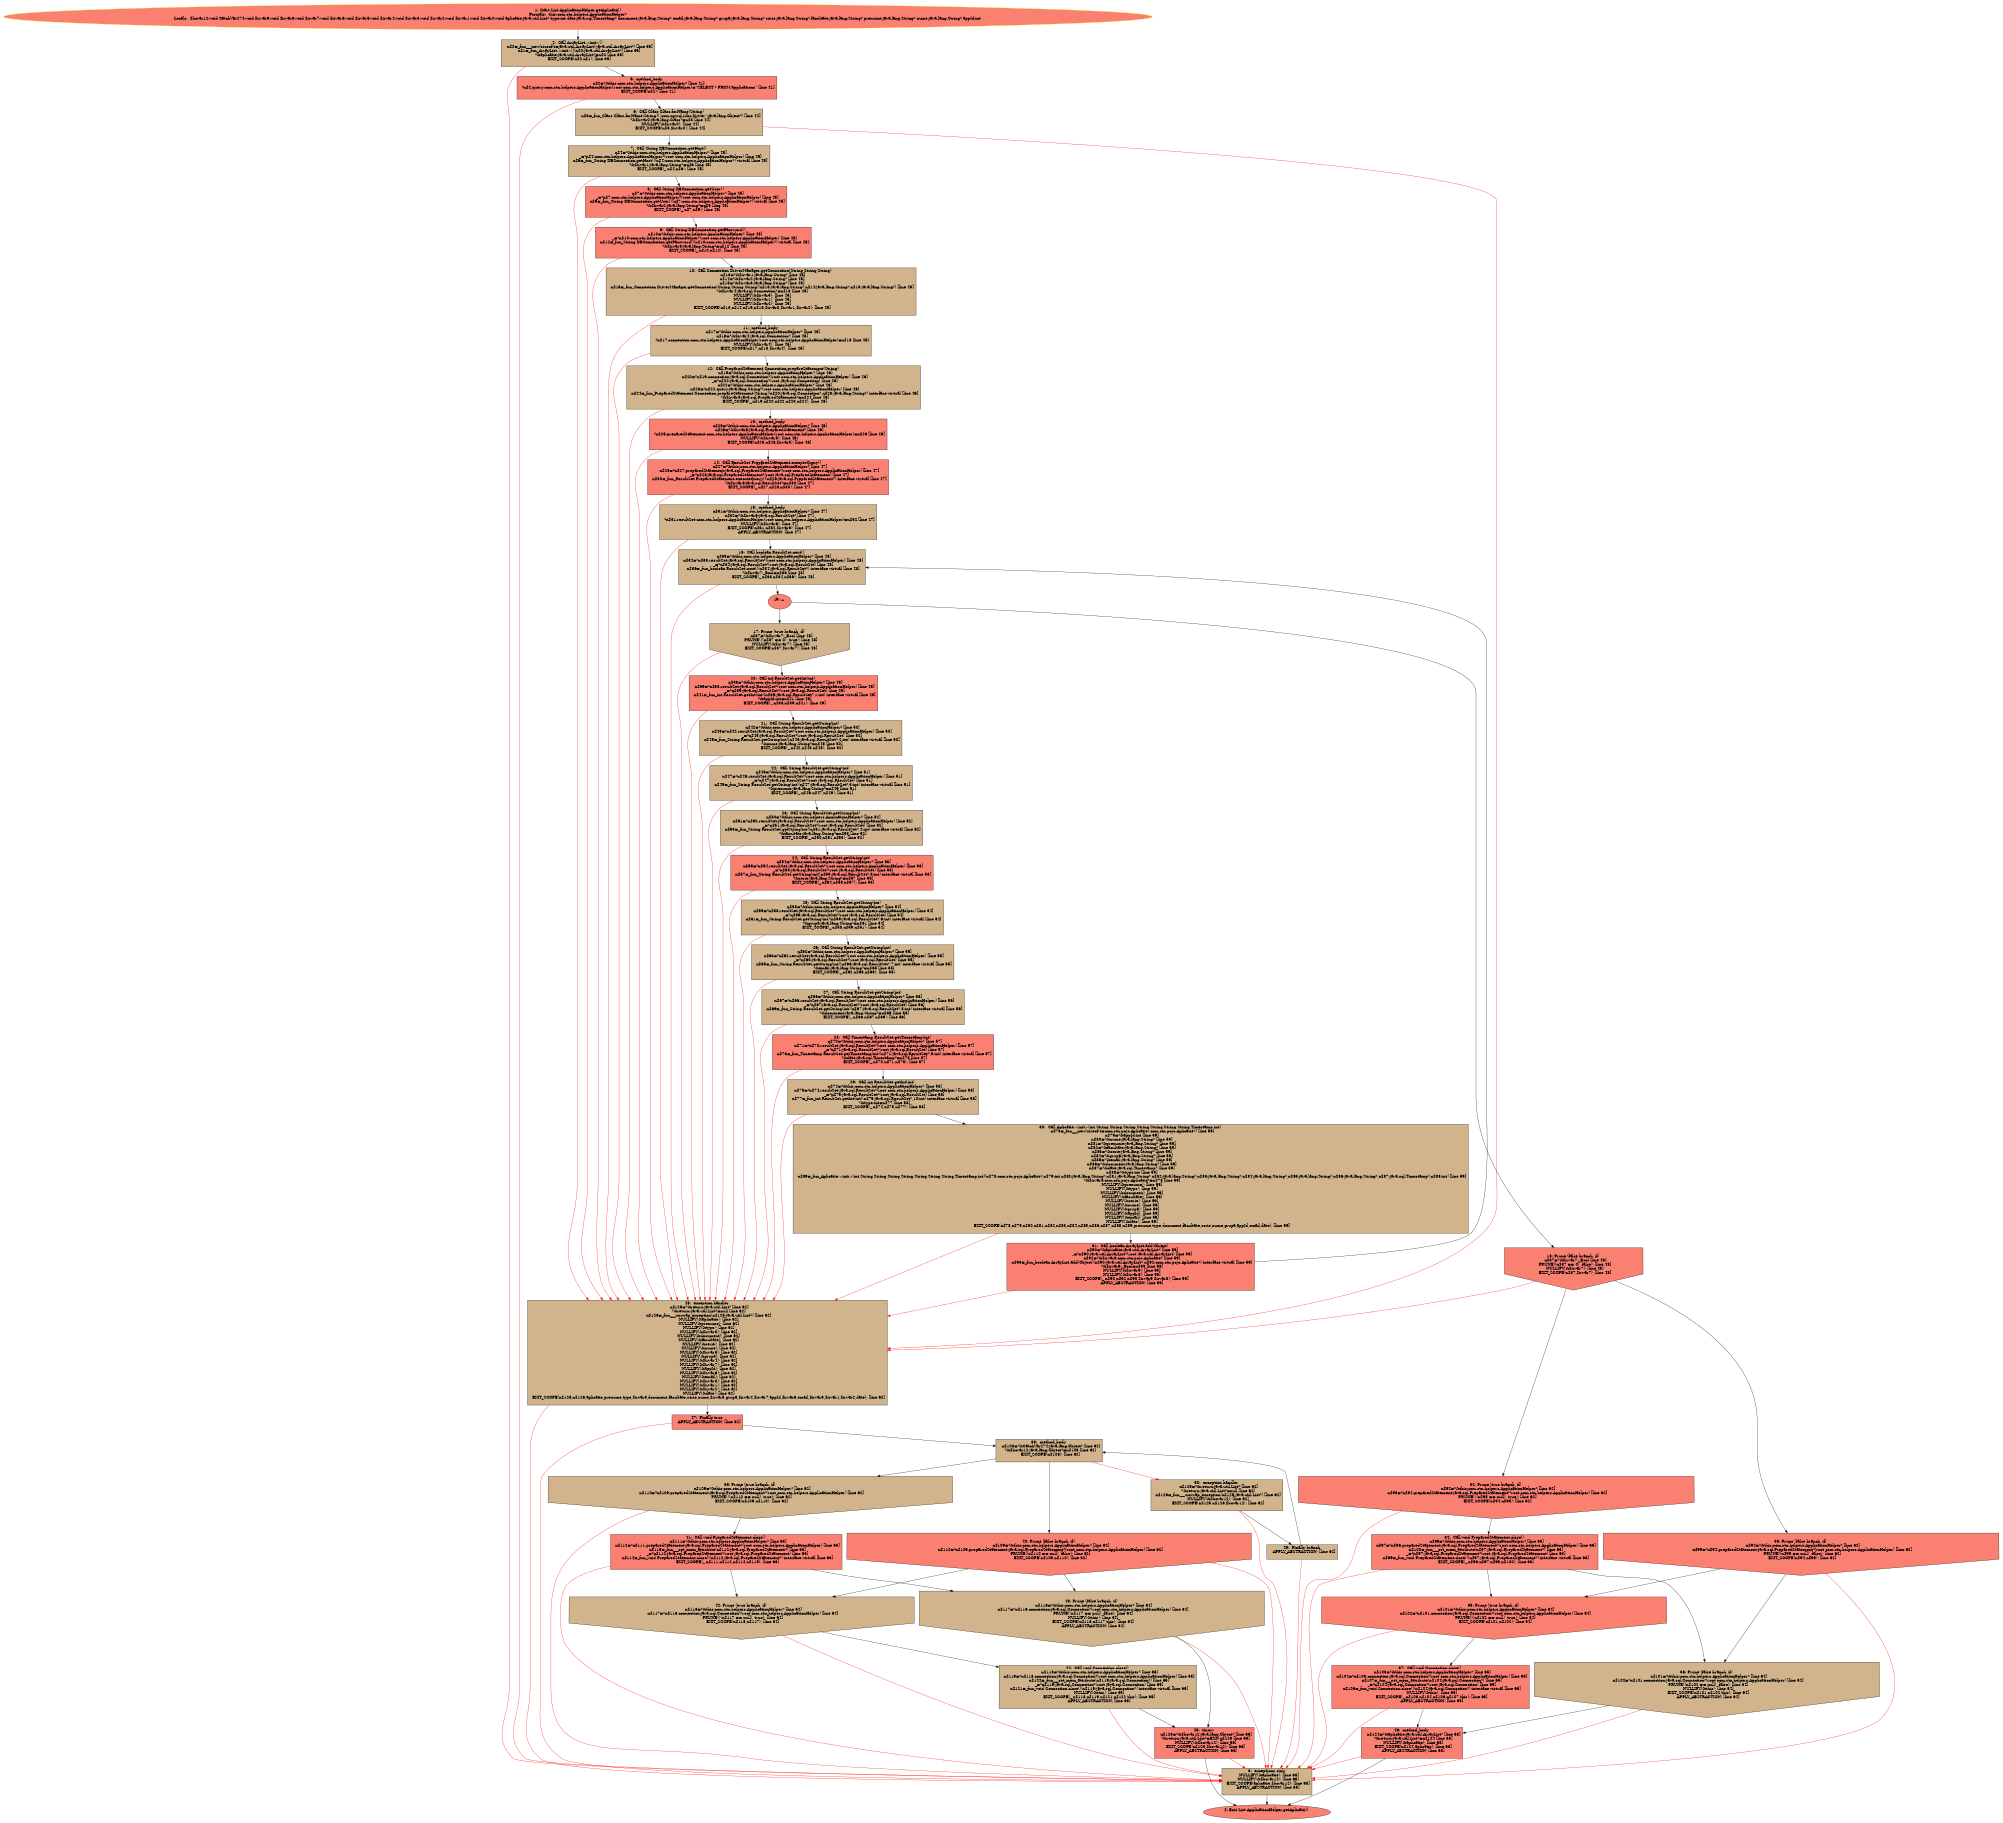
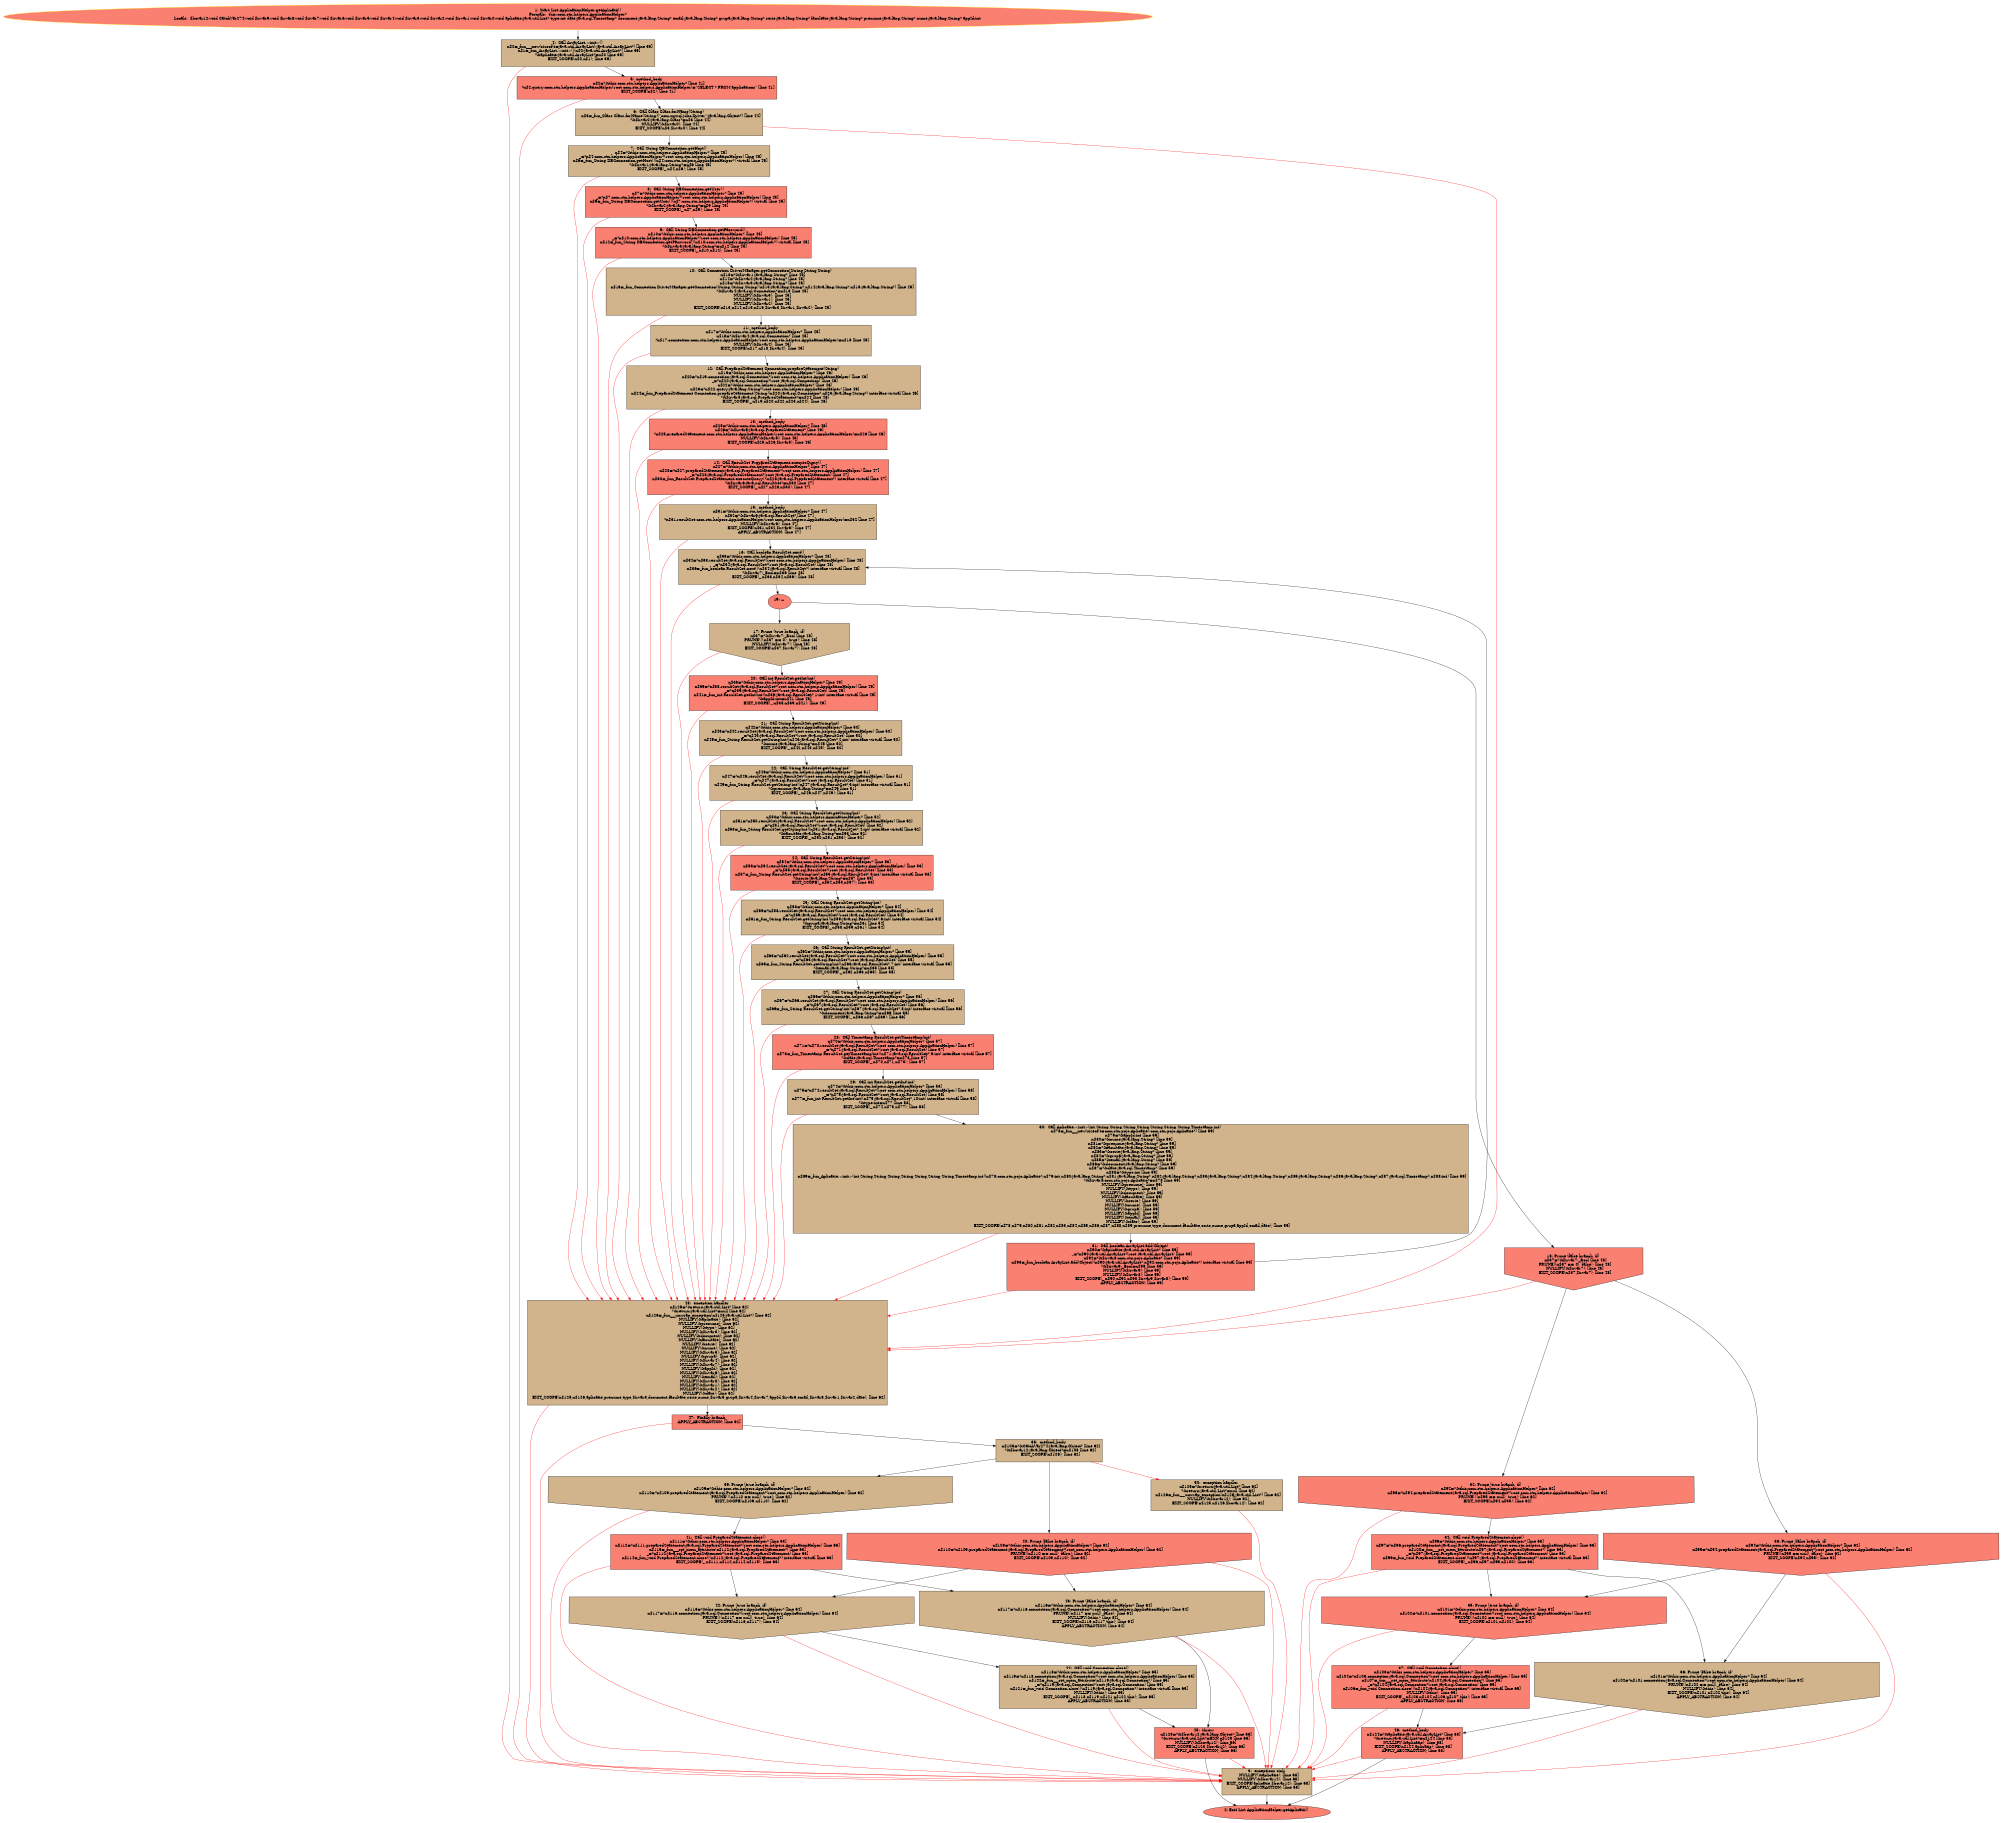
node "47:  Finally true APPLY_ABSTRACTION; [line 62]": label "47:  Finally true APPLY_ABSTRACTION; [line 62]" -> "47:  Finally branch APPLY_ABSTRACTION; [line 62]"
node "49:  Finally branch APPLY_ABSTRACTION; [line 62]": removed
